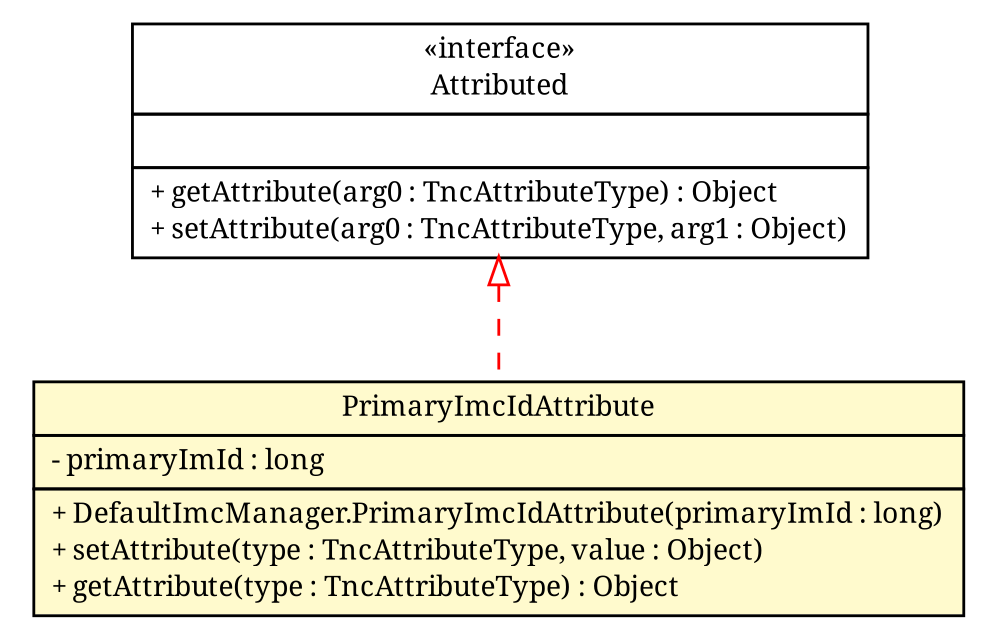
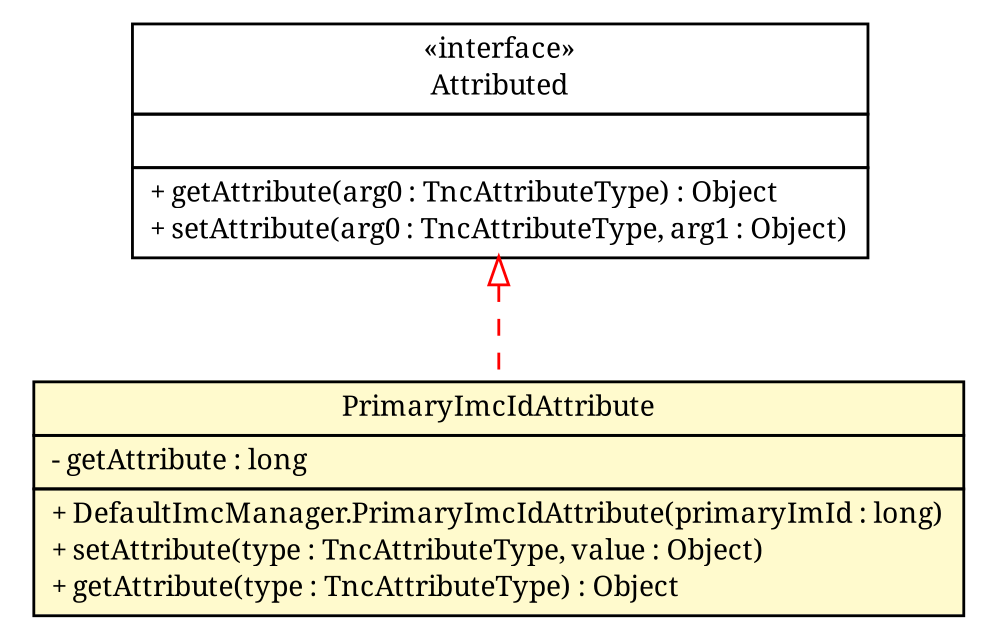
node "PrimaryImcIdAttribute": text "- primaryImId : long" -> "- getAttribute : long"
